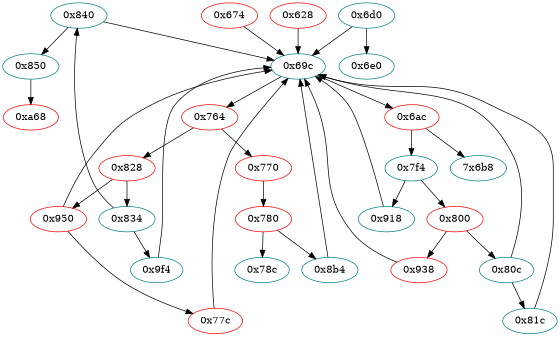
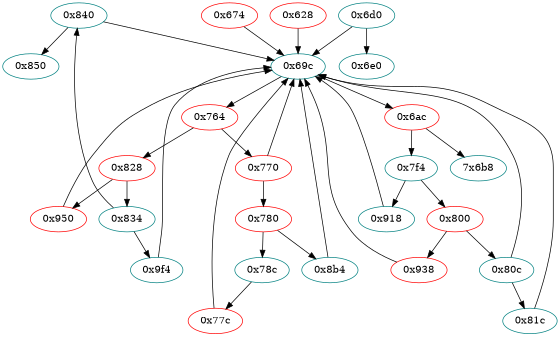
node "0xa68": removed
edge "0x770" -> "0x69c": added
edge "0x950" -> "0x77c": now "0x78c" -> "0x77c"
